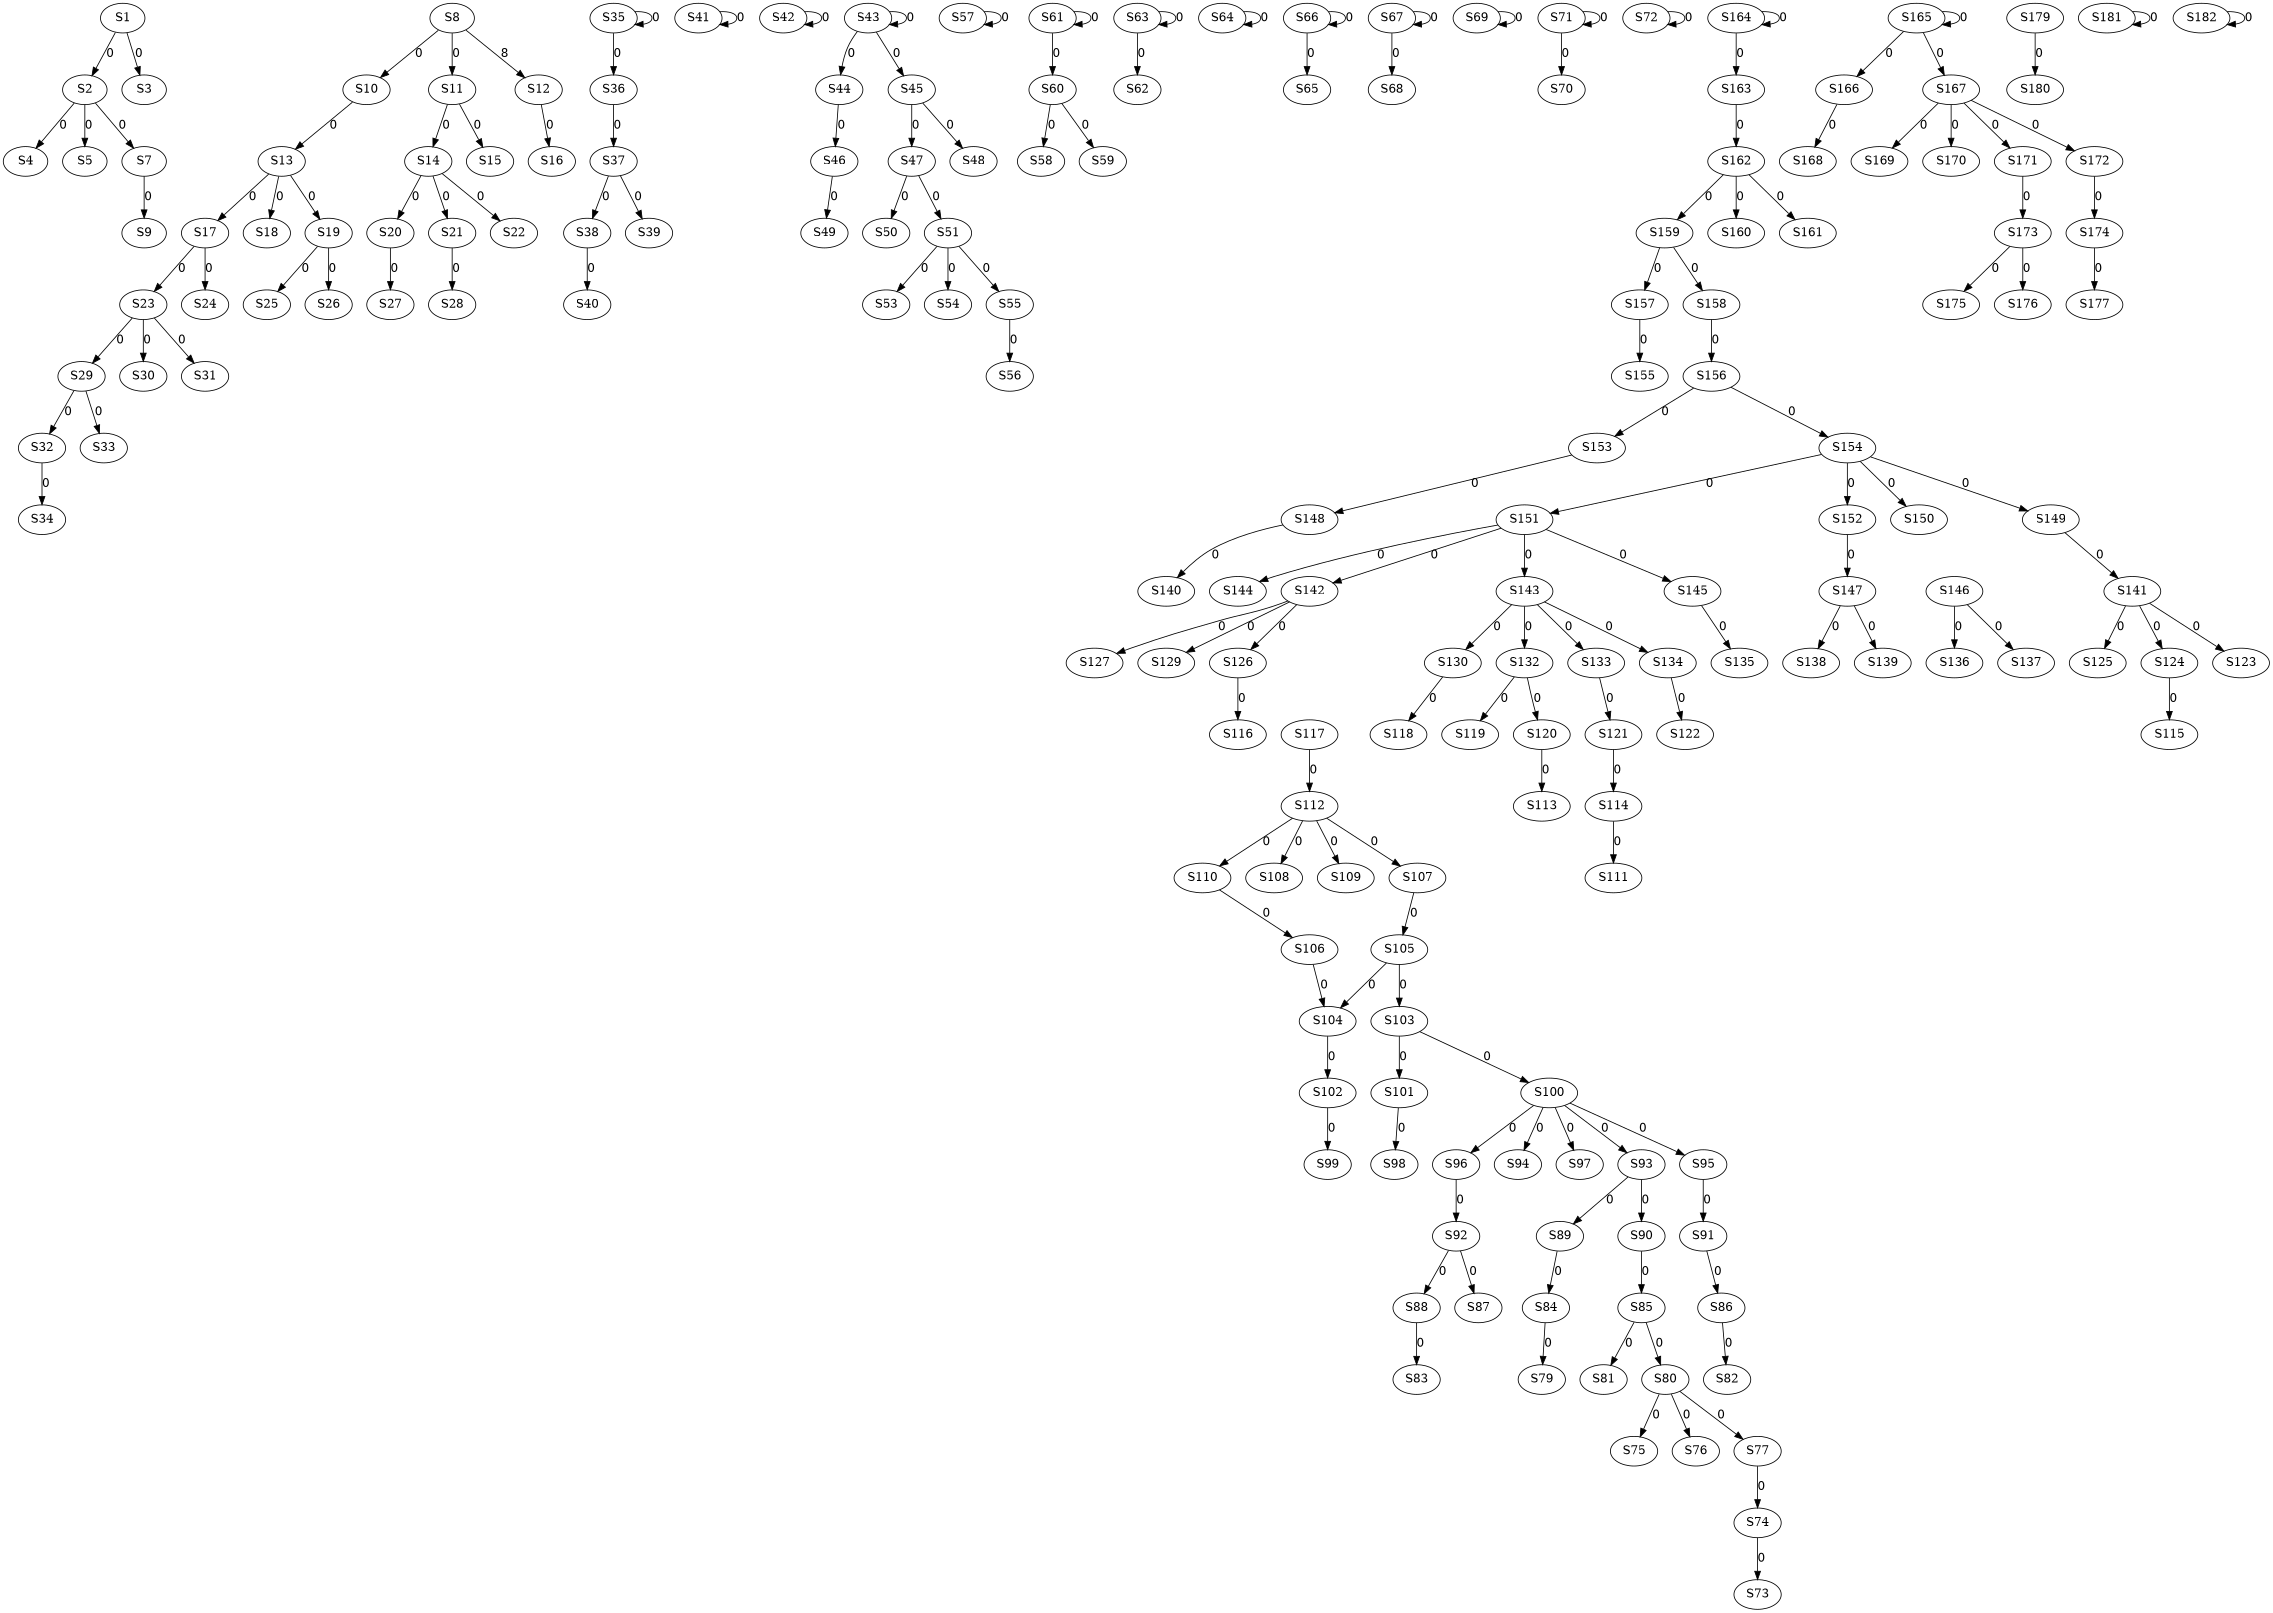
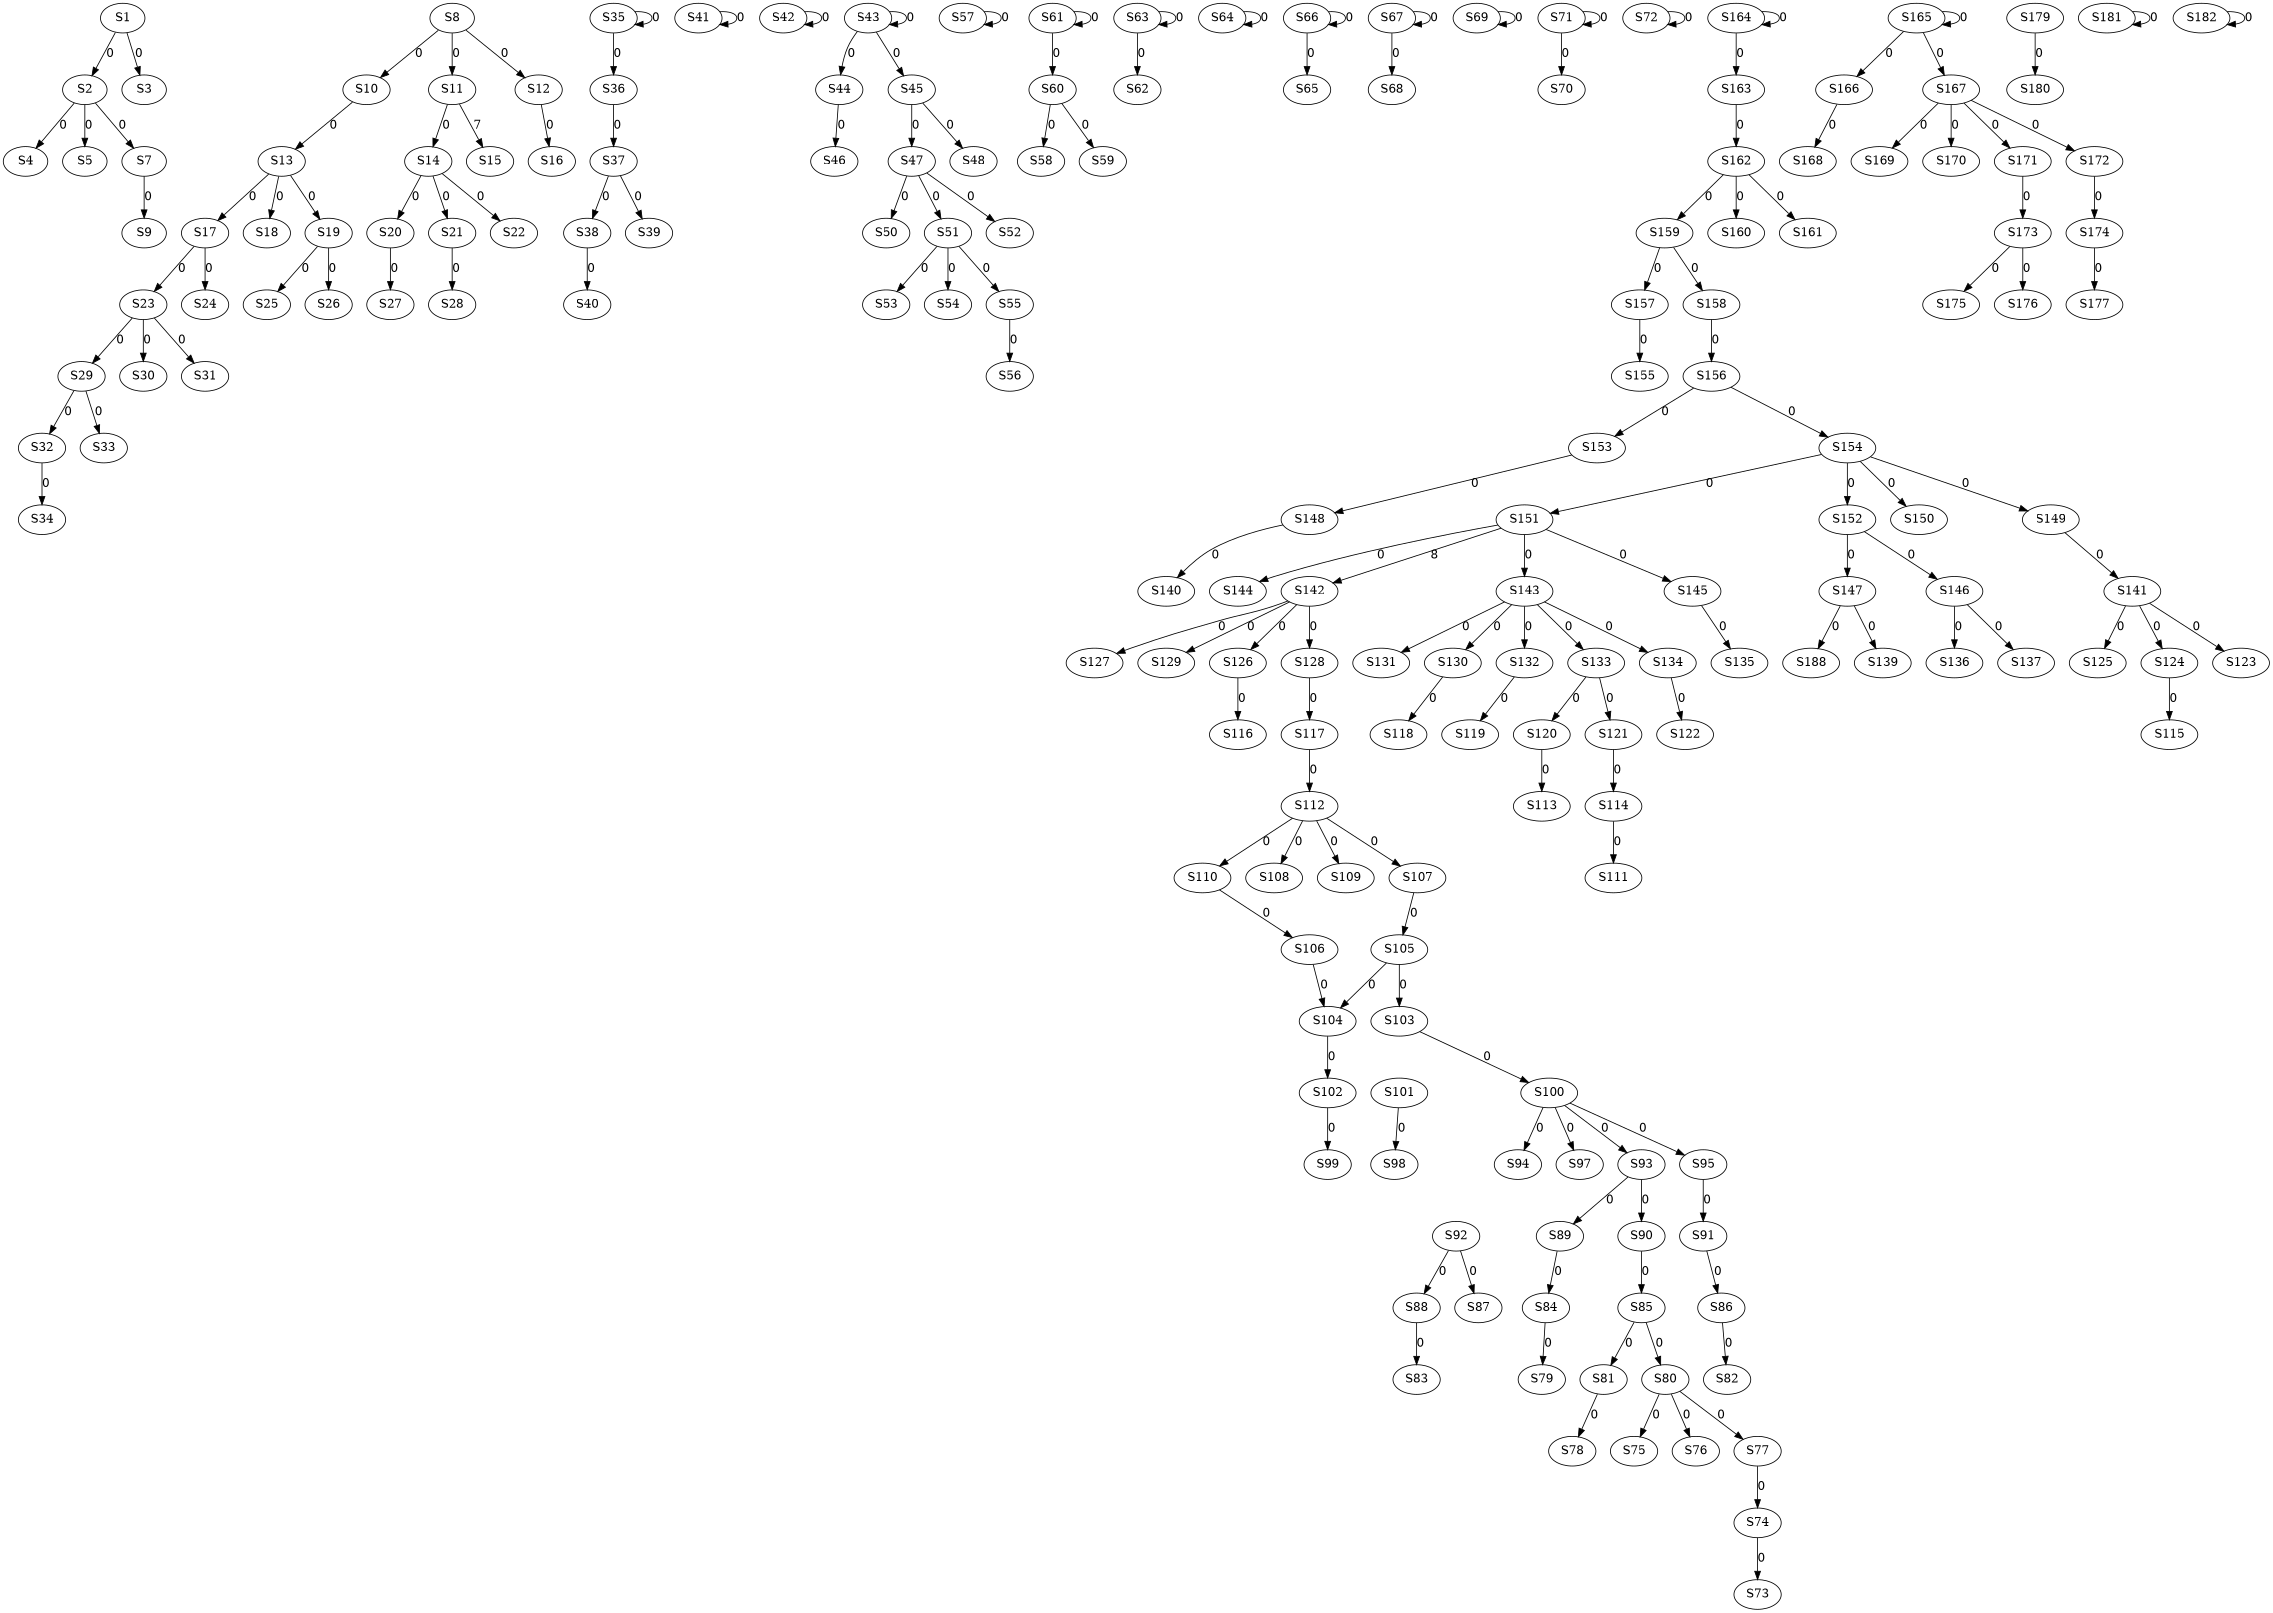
edge "S8" -> "S12": label "8" -> "0"
edge "S11" -> "S15": label "0" -> "7"
node "S49": removed
node "S52": added
edge "S152" -> "S146": added, label "0"
edge "S151" -> "S142": label "0" -> "8"
node "S128": added
node "S131": added
node "S138": label "S138" -> "S188"
edge "S132" -> "S120": now "S133" -> "S120"
edge "S103" -> "S101": removed, label "0"
node "S96": removed
node "S78": added
